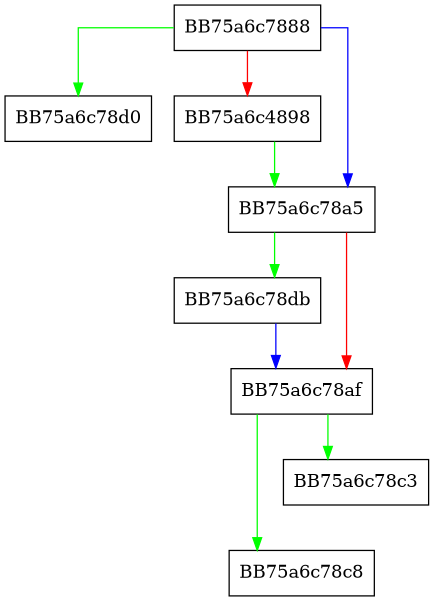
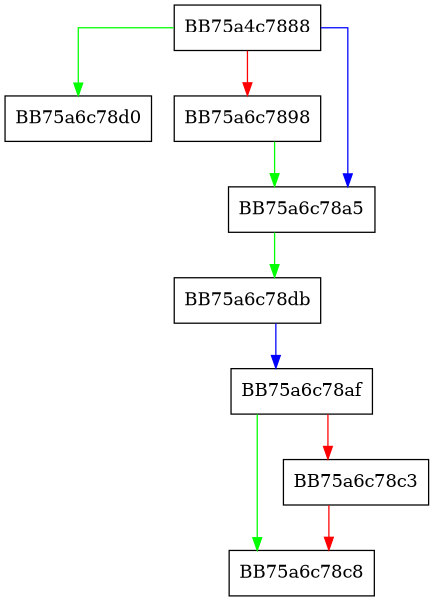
node "BB75a6c7888": label "BB75a6c7888" -> "BB75a4c7888"
node "BB75a6c4898": label "BB75a6c4898" -> "BB75a6c7898"
edge "BB75a6c78a5" -> "BB75a6c78af": removed
edge "BB75a6c78af" -> "BB75a6c78c3": color green -> red
edge "BB75a6c78c3" -> "BB75a6c78c8": added
